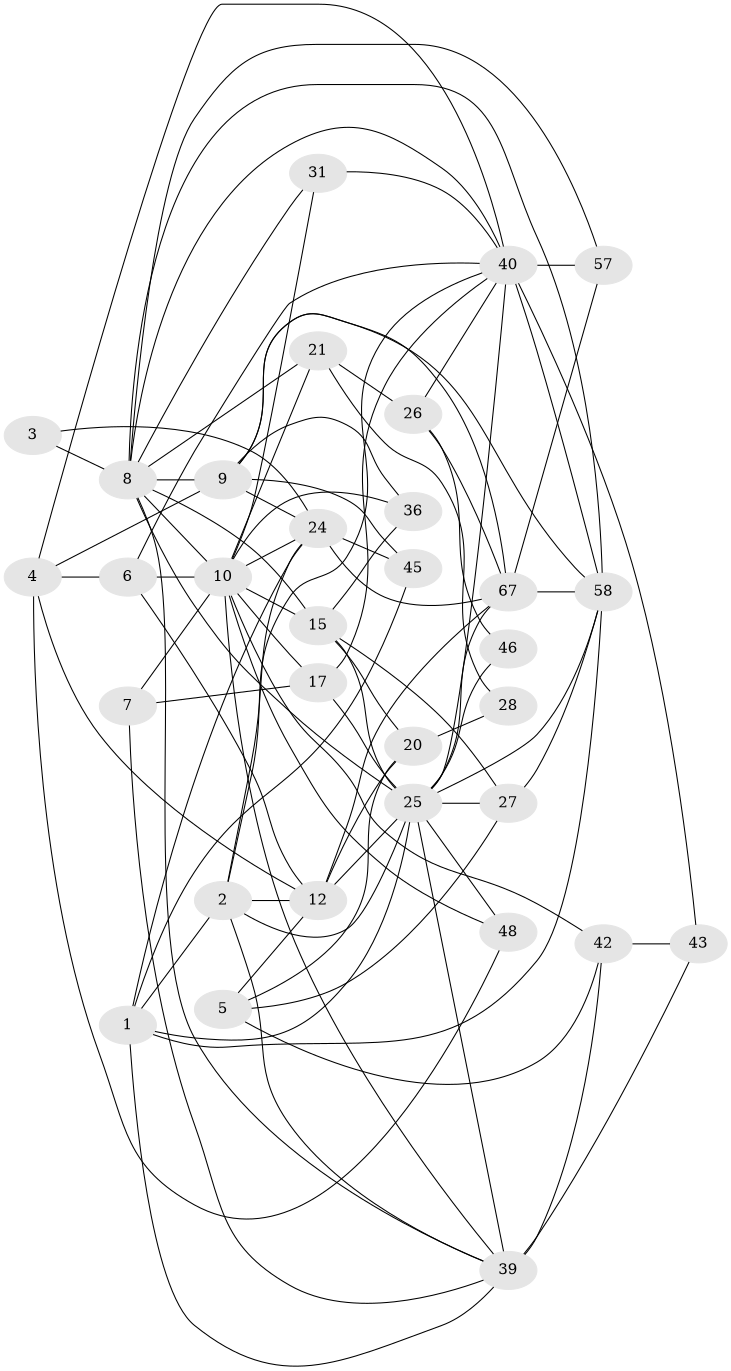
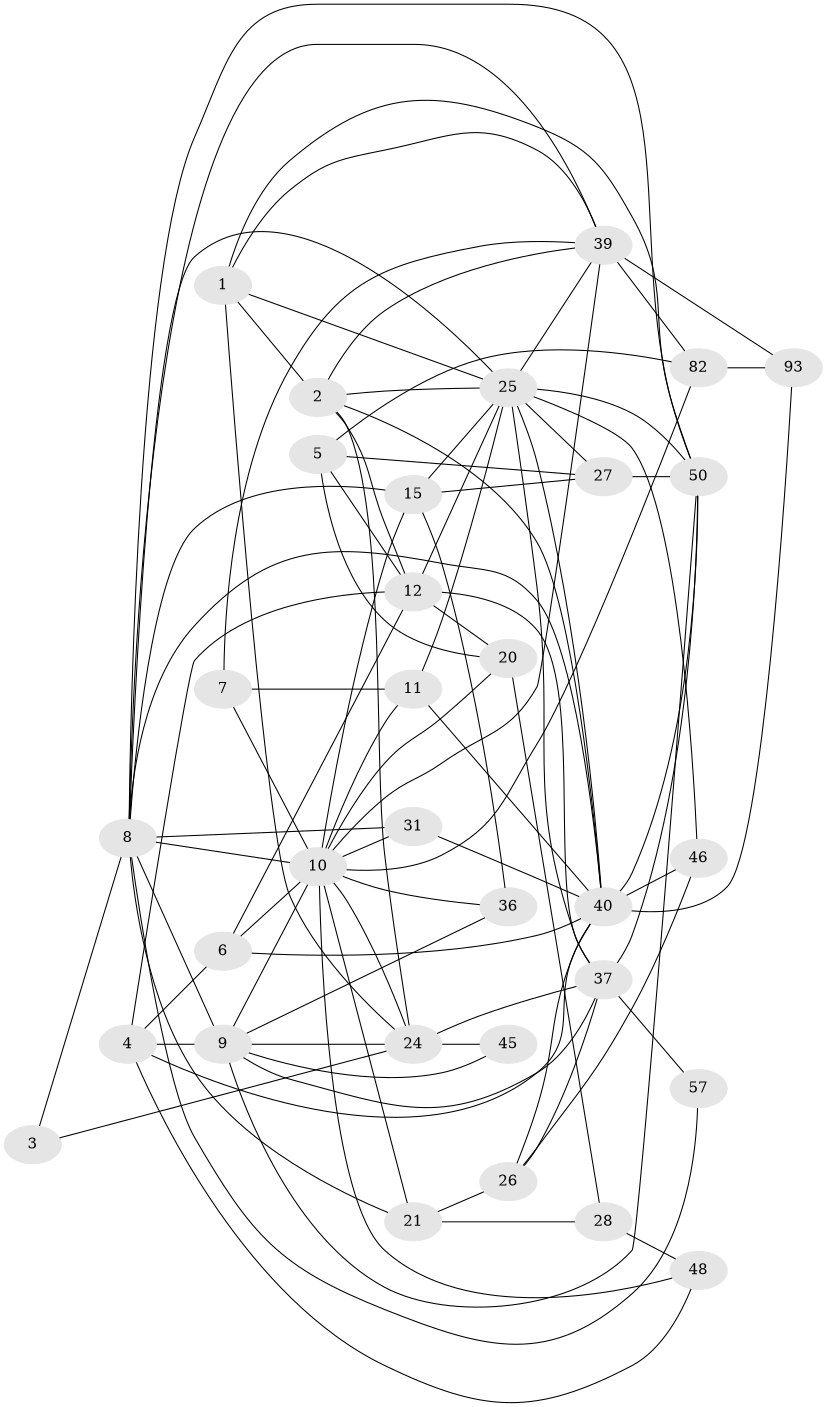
edge "40" -- "57": now "40" -- "46"
node "67": label "67" -> "37"
node "58": label "58" -> "50"
node "17": label "17" -> "11"
edge "15" -- "20": now "10" -- "20"
edge "45" -- "1": removed
edge "25" -- "48": now "28" -- "48"
node "42": label "42" -> "82"
node "43": label "43" -> "93"
edge "10" -- "9": added
